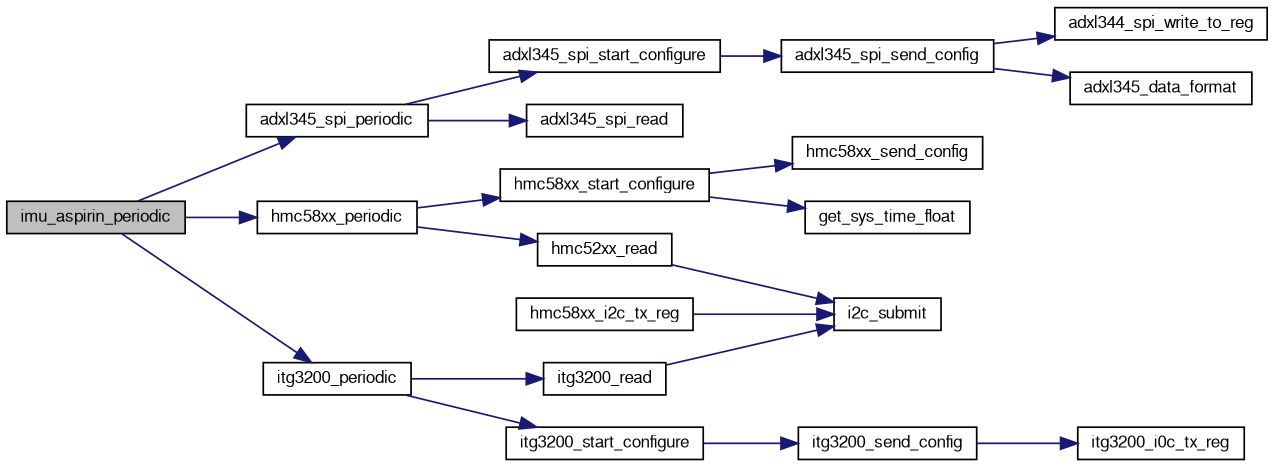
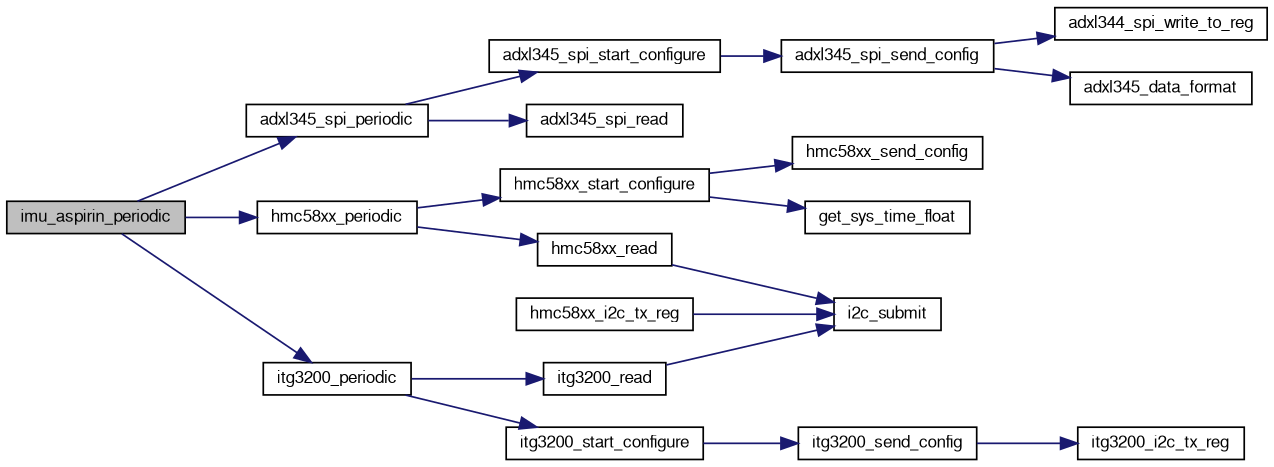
node "hmc52xx_read": label "hmc52xx_read" -> "hmc58xx_read"
node "itg3200_i0c_tx_reg": label "itg3200_i0c_tx_reg" -> "itg3200_i2c_tx_reg"
